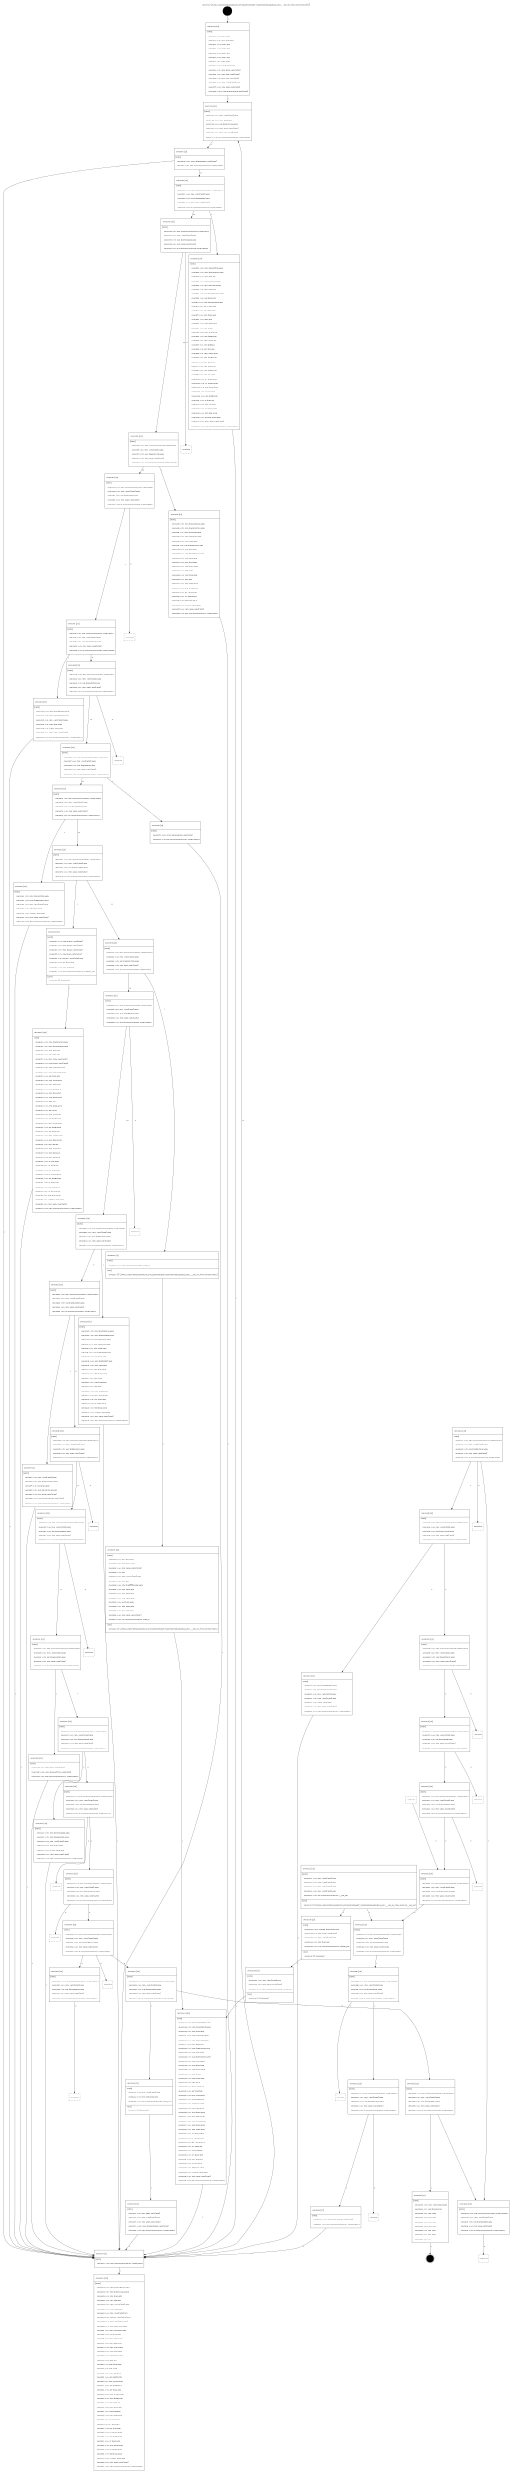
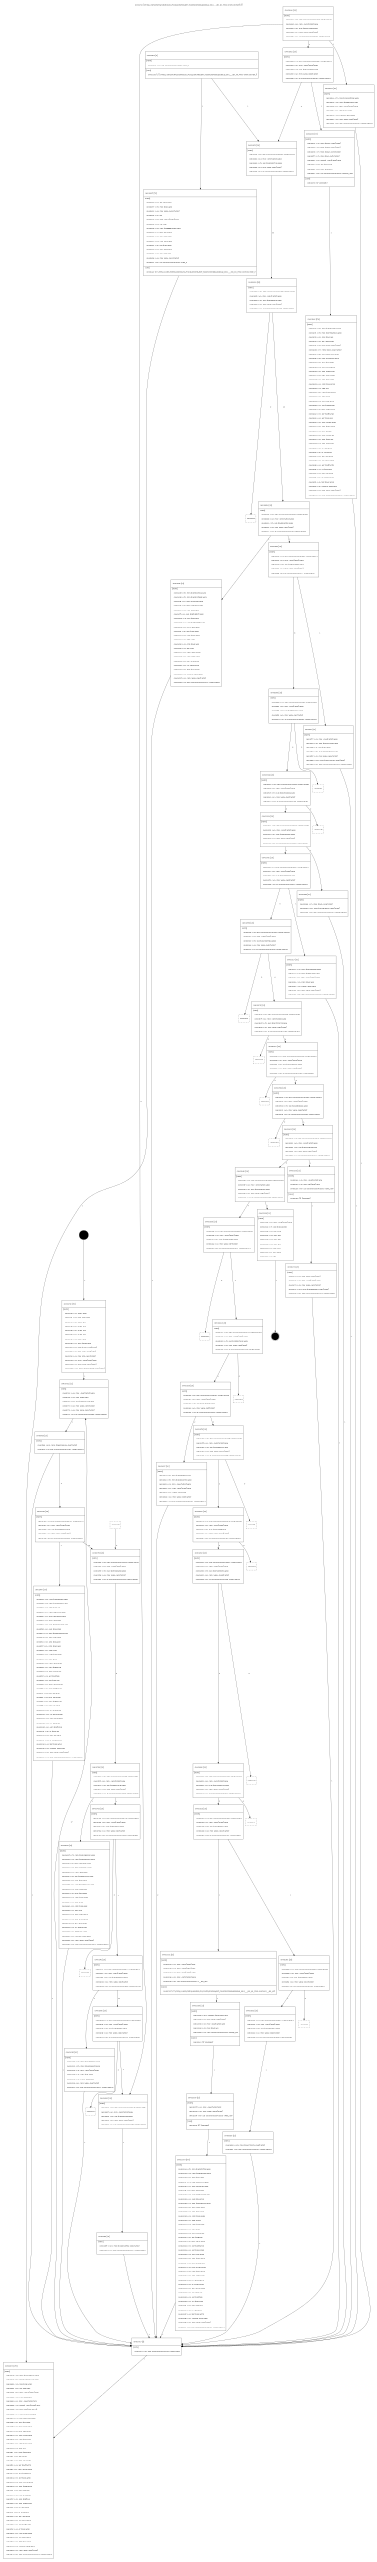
edge "0x40179e [28]" -> "0x40223f": reversed
edge "0x40182a [28]" -> "0x401846 [28]": reversed
edge "0x40187e [28]" -> "0x401e90 [5]": reversed
edge "0x401e95 [52]" -> "0x402064 [149]": now "0x401e95 [52]" -> "0x401ec9 [159]"
edge "0x401a22 [28]" -> "0x401a06 [28]": reversed
edge "0x402172" -> "0x401aae [28]": reversed
edge "0x40202c [18]" -> "0x401aca [28]": reversed
edge "0x401996 [28]" -> "0x4019ce [28]": now "0x4019b2 [28]" -> "0x4019ce [28]"
node "0x401b1e": removed
